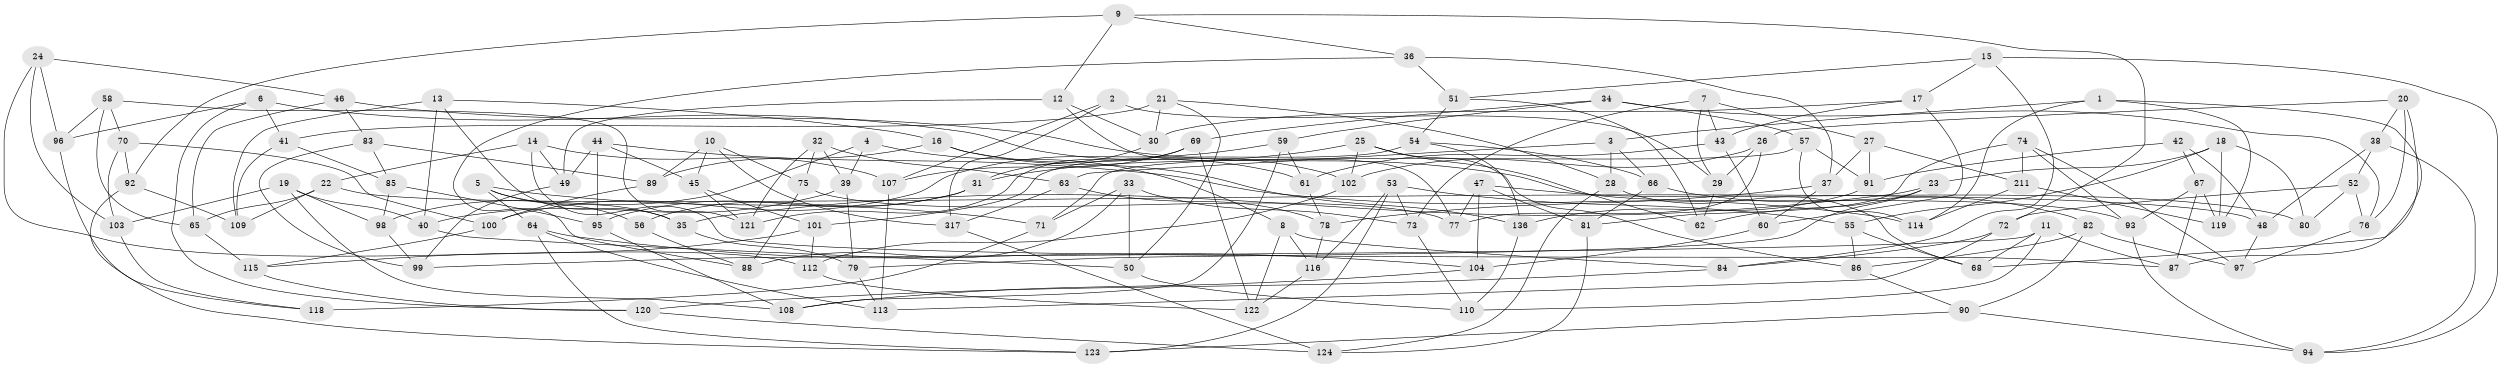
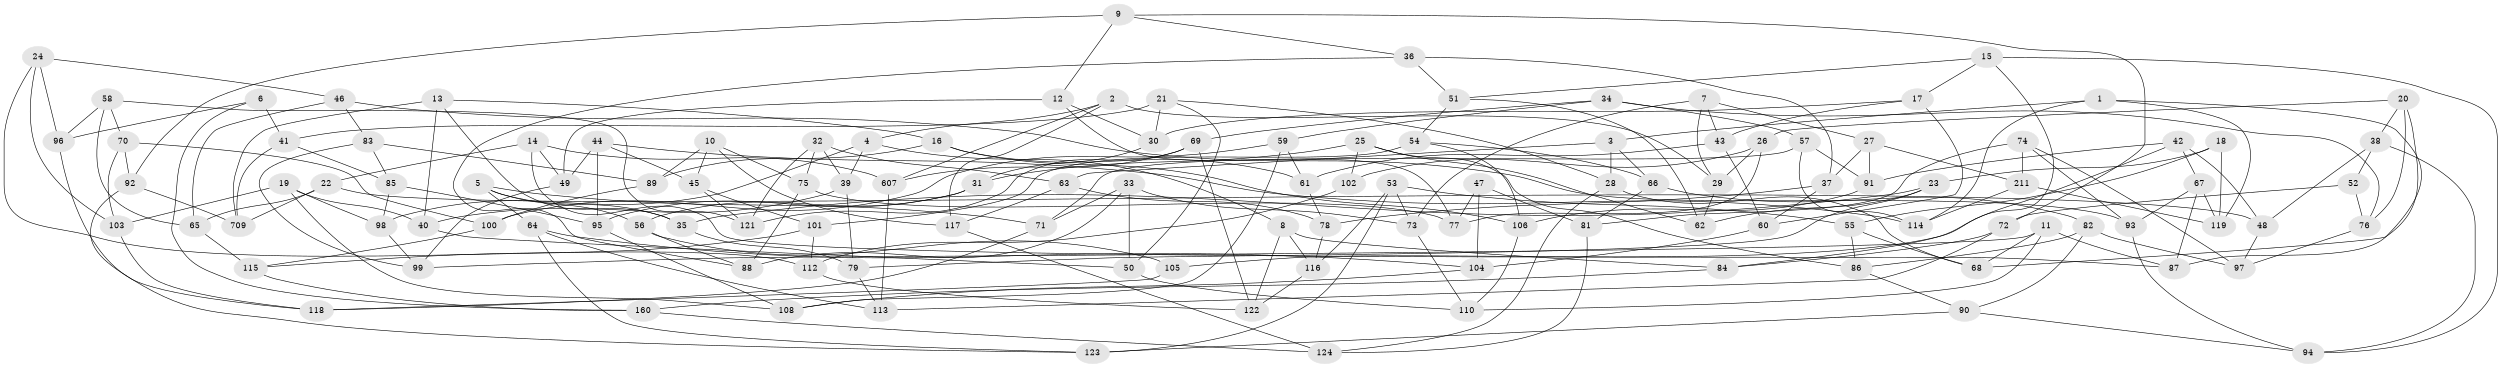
edge "2" -- "4": added
edge "6" -- "102": removed
node "107": label "107" -> "607"
node "109": label "109" -> "709"
node "317": label "317" -> "117"
node "136": label "136" -> "106"
node "80": removed
node "105": added
node "120": label "120" -> "160"
